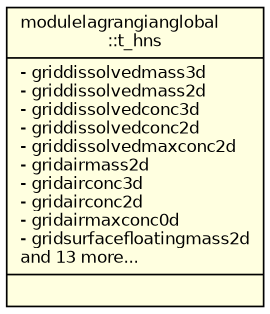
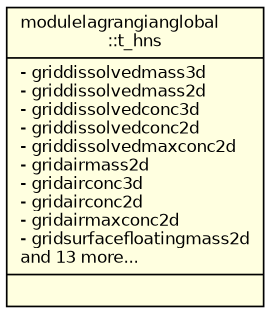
node "modulelagrangianglobal": text "- gridairmaxconc0d" -> "- gridairmaxconc2d"
